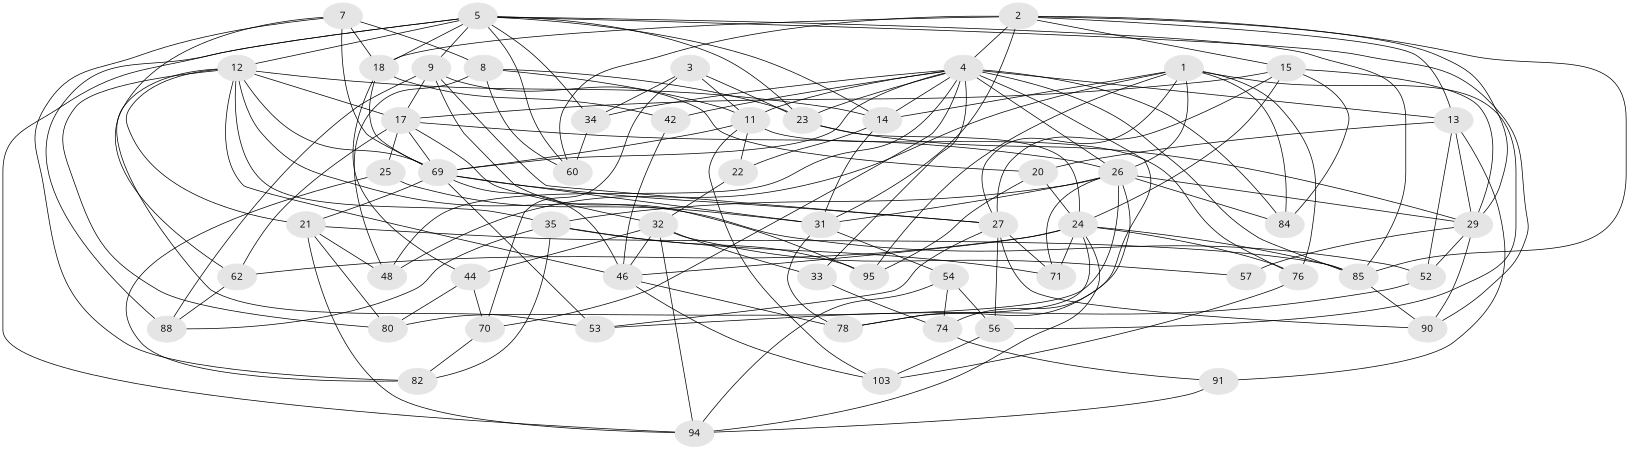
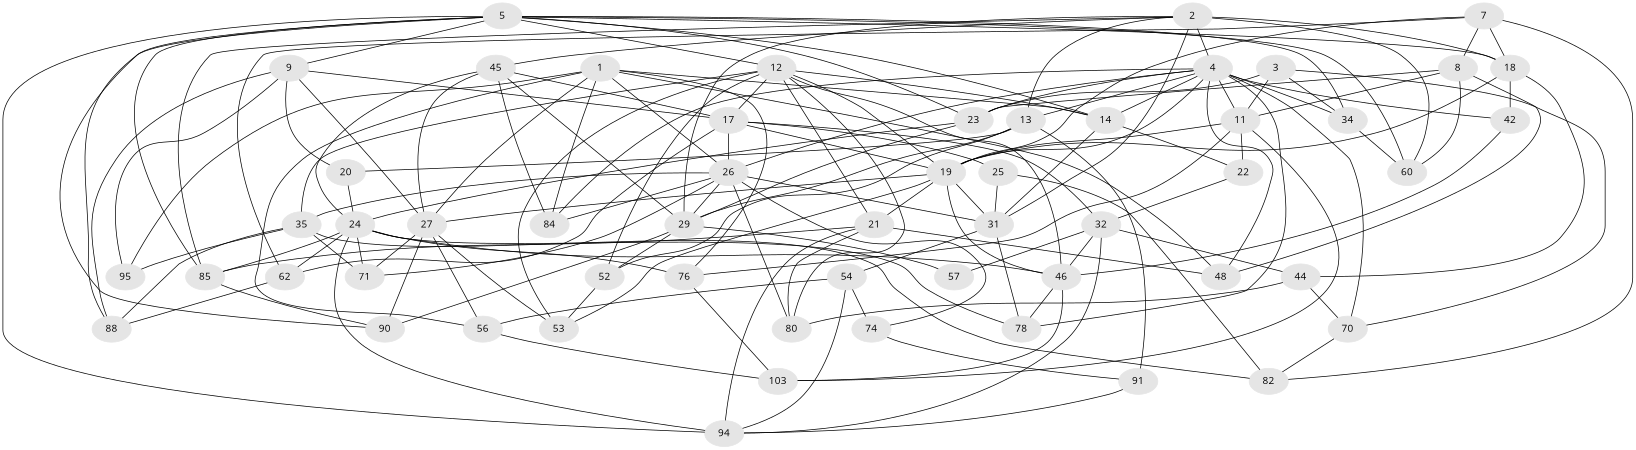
node "15": label "15" -> "45"
edge "4" -- "85": removed
node "69": label "69" -> "19"
edge "20" -- "95": removed
node "33": removed
